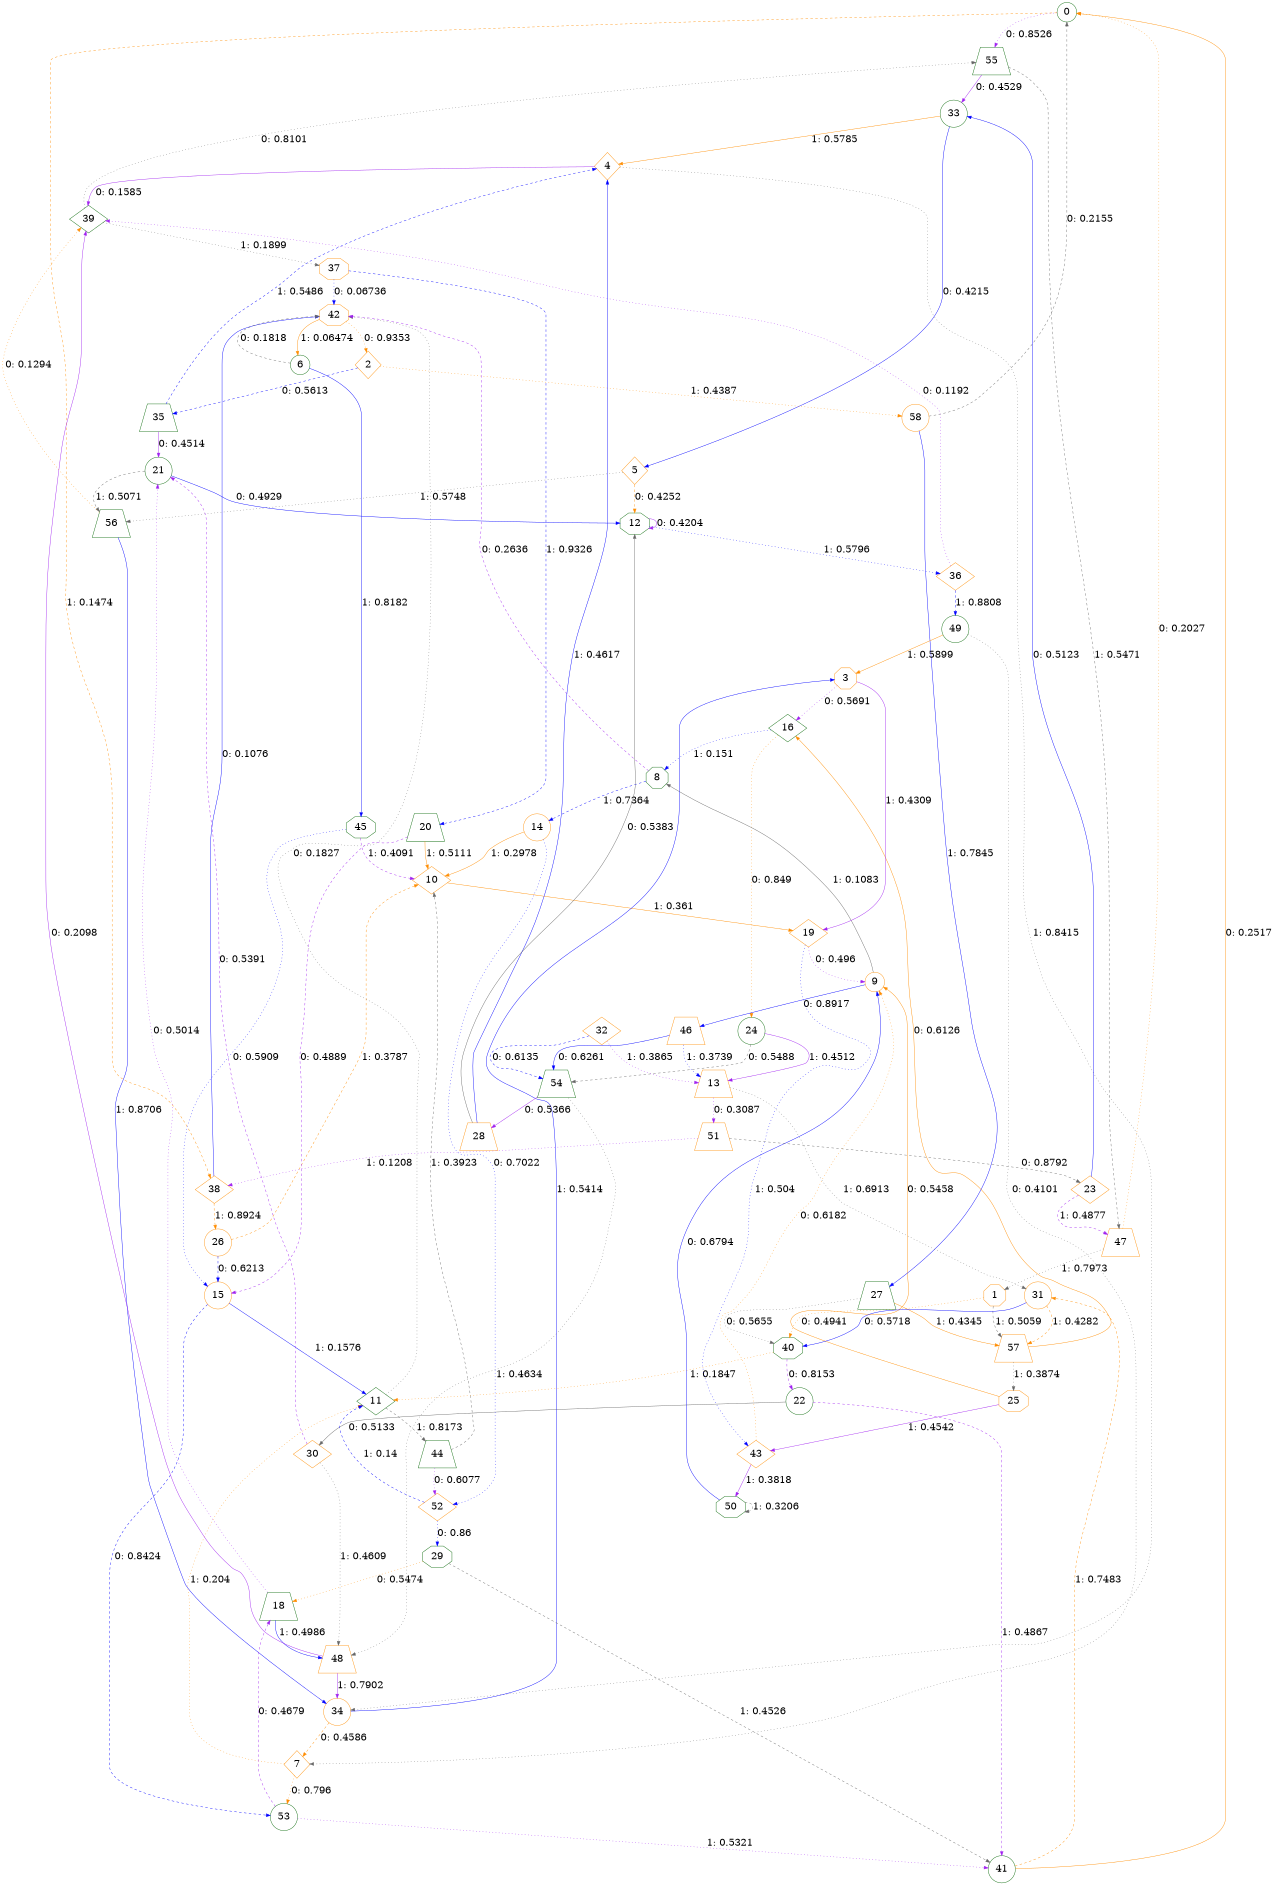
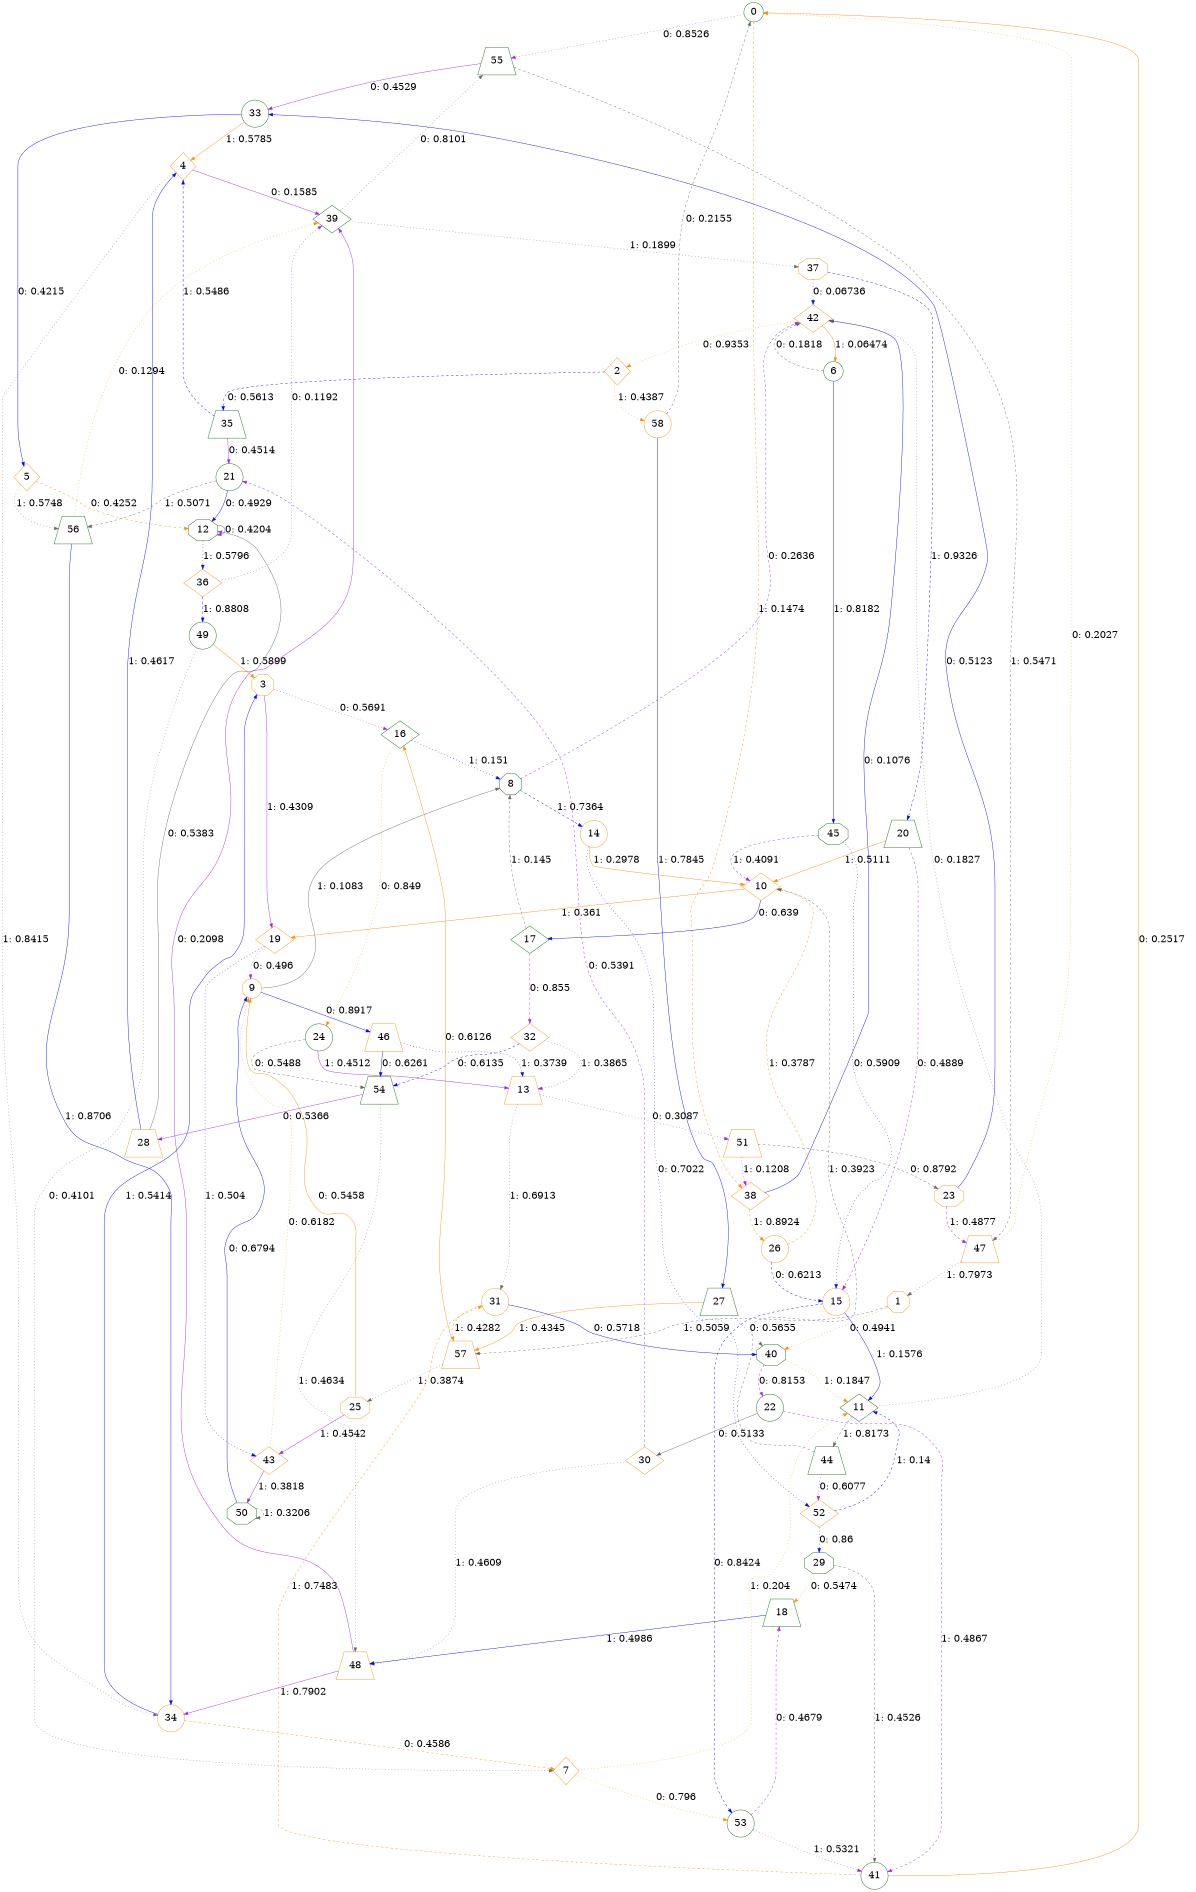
node "42": shape octagon -> diamond
node "17": added
edge "18" -> "21": removed, label "0: 0.5014"
node "23": shape diamond -> octagon
